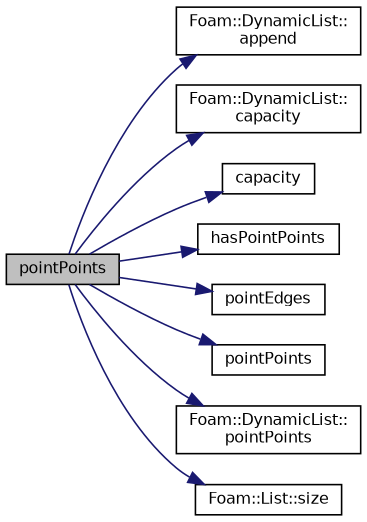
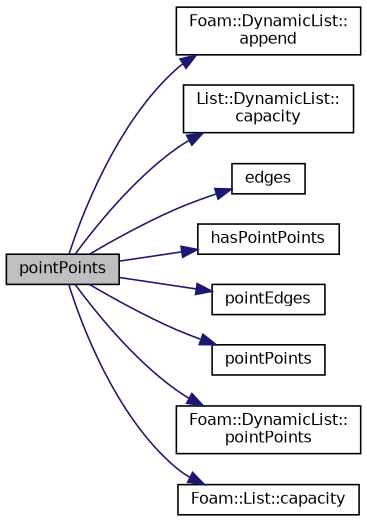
node "Foam::DynamicList:: capacity": label "Foam::DynamicList:: capacity" -> "List::DynamicList:: capacity"
node "capacity": label "capacity" -> "edges"
node "Foam::List::size": label "Foam::List::size" -> "Foam::List::capacity"
